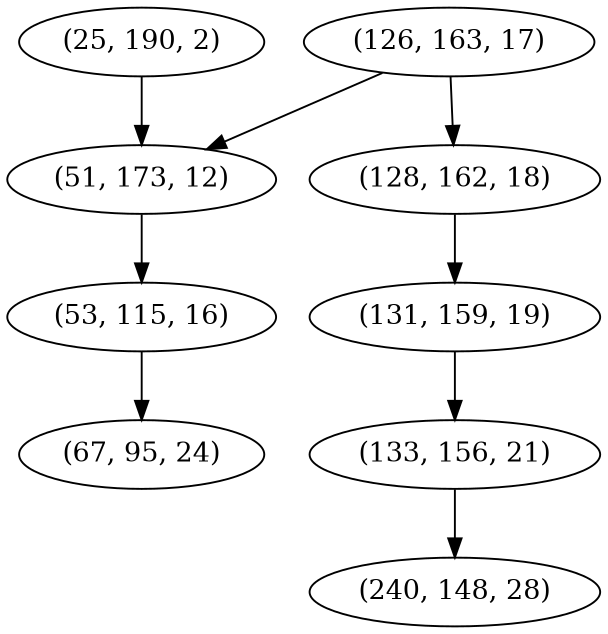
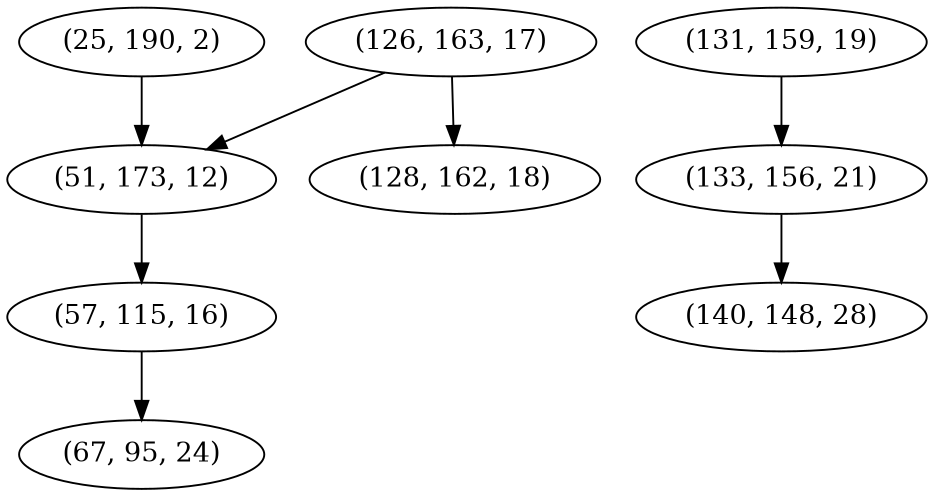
edge "(128, 162, 18)" -> "(131, 159, 19)": removed
node "(53, 115, 16)": label "(53, 115, 16)" -> "(57, 115, 16)"
node "(240, 148, 28)": label "(240, 148, 28)" -> "(140, 148, 28)"
